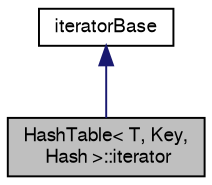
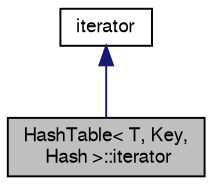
node "iteratorBase": label "iteratorBase" -> "iterator"
